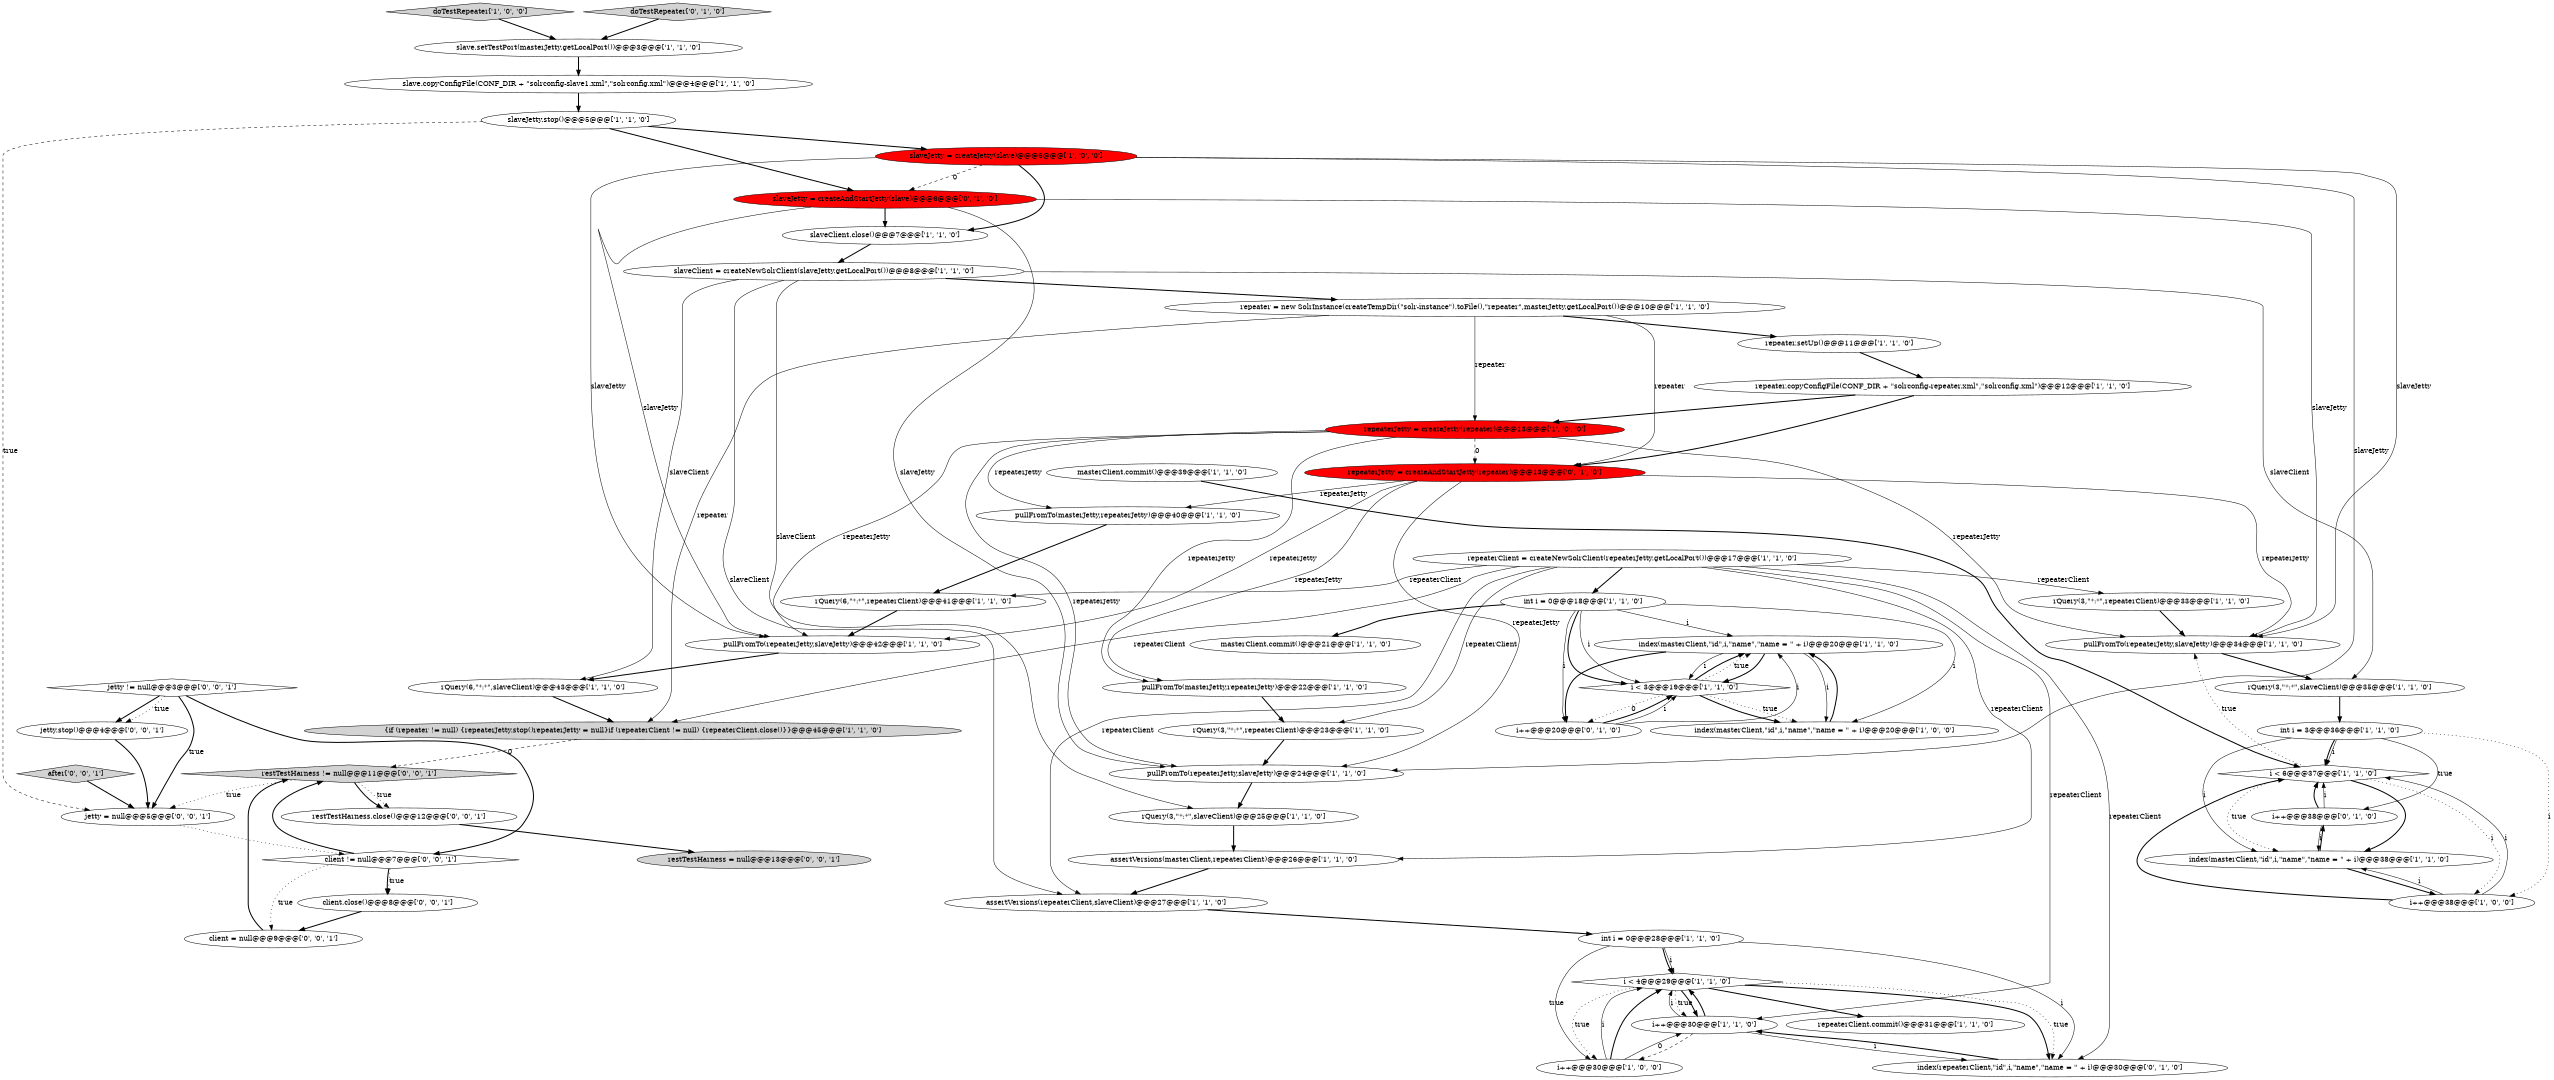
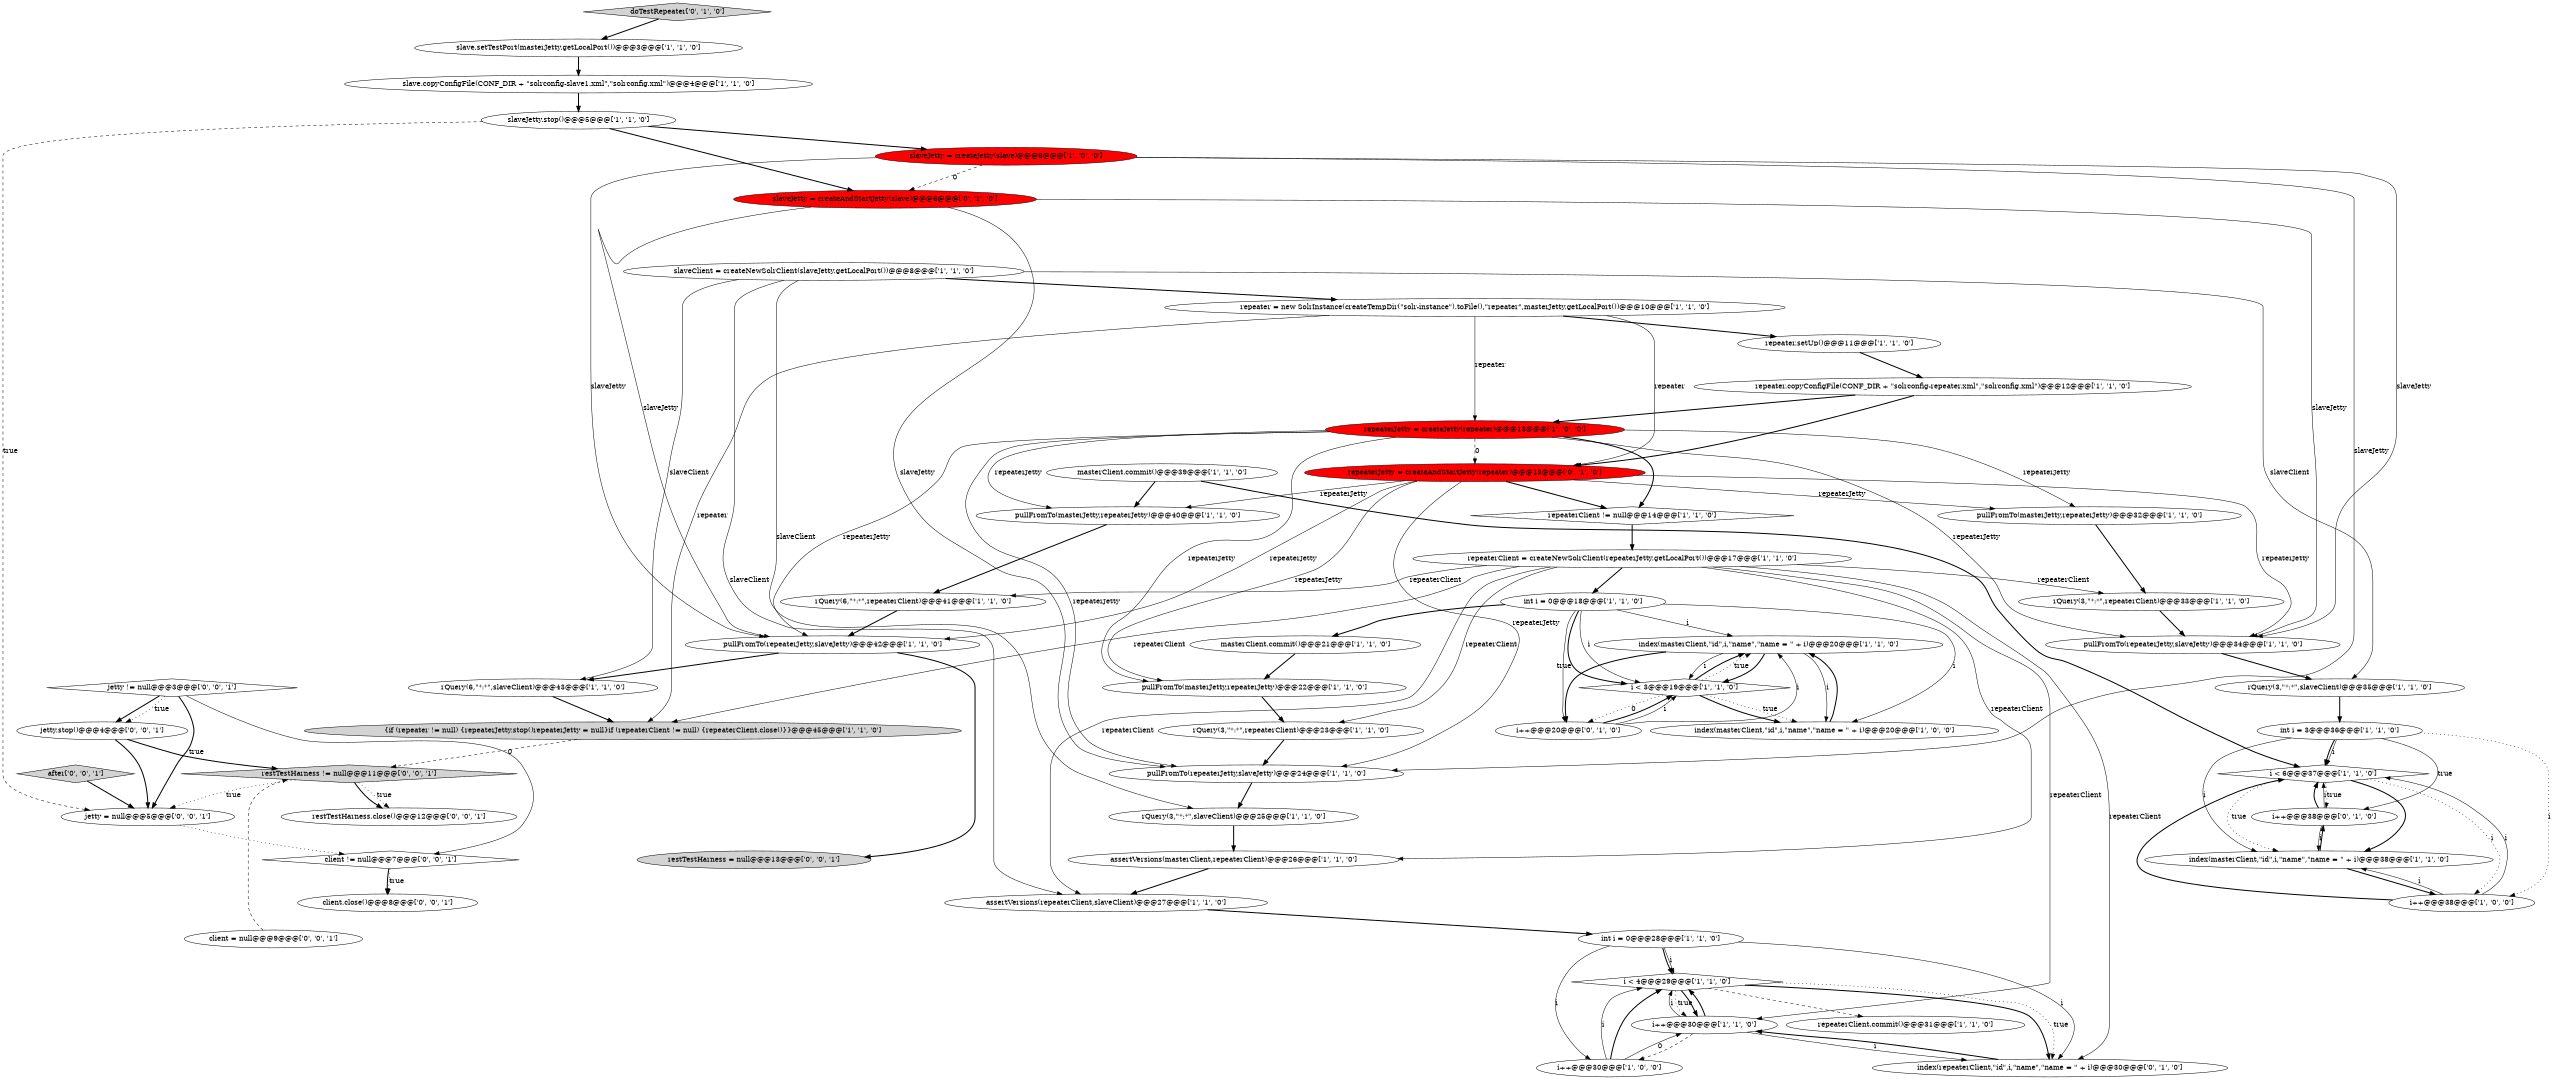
node "doTestRepeater['1', '0', '0']": removed
node "slaveClient.close()@@@7@@@['1', '1', '0']": removed
edge "masterClient.commit()@@@39@@@['1', '1', '0']" -> "pullFromTo(masterJetty,repeaterJetty)@@@40@@@['1', '1', '0']": added
node "repeaterClient != null@@@14@@@['1', '1', '0']": added
node "pullFromTo(masterJetty,repeaterJetty)@@@32@@@['1', '1', '0']": added
edge "masterClient.commit()@@@21@@@['1', '1', '0']" -> "pullFromTo(masterJetty,repeaterJetty)@@@22@@@['1', '1', '0']": added
edge "int i = 0@@@18@@@['1', '1', '0']" -> "i++@@@20@@@['0', '1', '0']": label "i" -> "true"
edge "i < 6@@@37@@@['1', '1', '0']" -> "pullFromTo(repeaterJetty,slaveJetty)@@@34@@@['1', '1', '0']": now "i < 6@@@37@@@['1', '1', '0']" -> "i++@@@38@@@['0', '1', '0']"
edge "jetty != null@@@3@@@['0', '0', '1']" -> "client != null@@@7@@@['0', '0', '1']": style bold -> solid
edge "client != null@@@7@@@['0', '0', '1']" -> "restTestHarness != null@@@11@@@['0', '0', '1']": now "jetty.stop()@@@4@@@['0', '0', '1']" -> "restTestHarness != null@@@11@@@['0', '0', '1']"
edge "restTestHarness.close()@@@12@@@['0', '0', '1']" -> "restTestHarness = null@@@13@@@['0', '0', '1']": now "pullFromTo(repeaterJetty,slaveJetty)@@@42@@@['1', '1', '0']" -> "restTestHarness = null@@@13@@@['0', '0', '1']"
edge "client = null@@@9@@@['0', '0', '1']" -> "restTestHarness != null@@@11@@@['0', '0', '1']": style bold -> dashed
edge "client != null@@@7@@@['0', '0', '1']" -> "client = null@@@9@@@['0', '0', '1']": removed, label "true"
edge "client.close()@@@8@@@['0', '0', '1']" -> "client = null@@@9@@@['0', '0', '1']": removed
edge "i < 4@@@29@@@['1', '1', '0']" -> "repeaterClient.commit()@@@31@@@['1', '1', '0']": style bold -> dashed
edge "int i = 0@@@28@@@['1', '1', '0']" -> "i++@@@30@@@['1', '0', '0']": label "true" -> "i"
edge "i < 4@@@29@@@['1', '1', '0']" -> "i++@@@30@@@['1', '0', '0']": removed, label "true"
